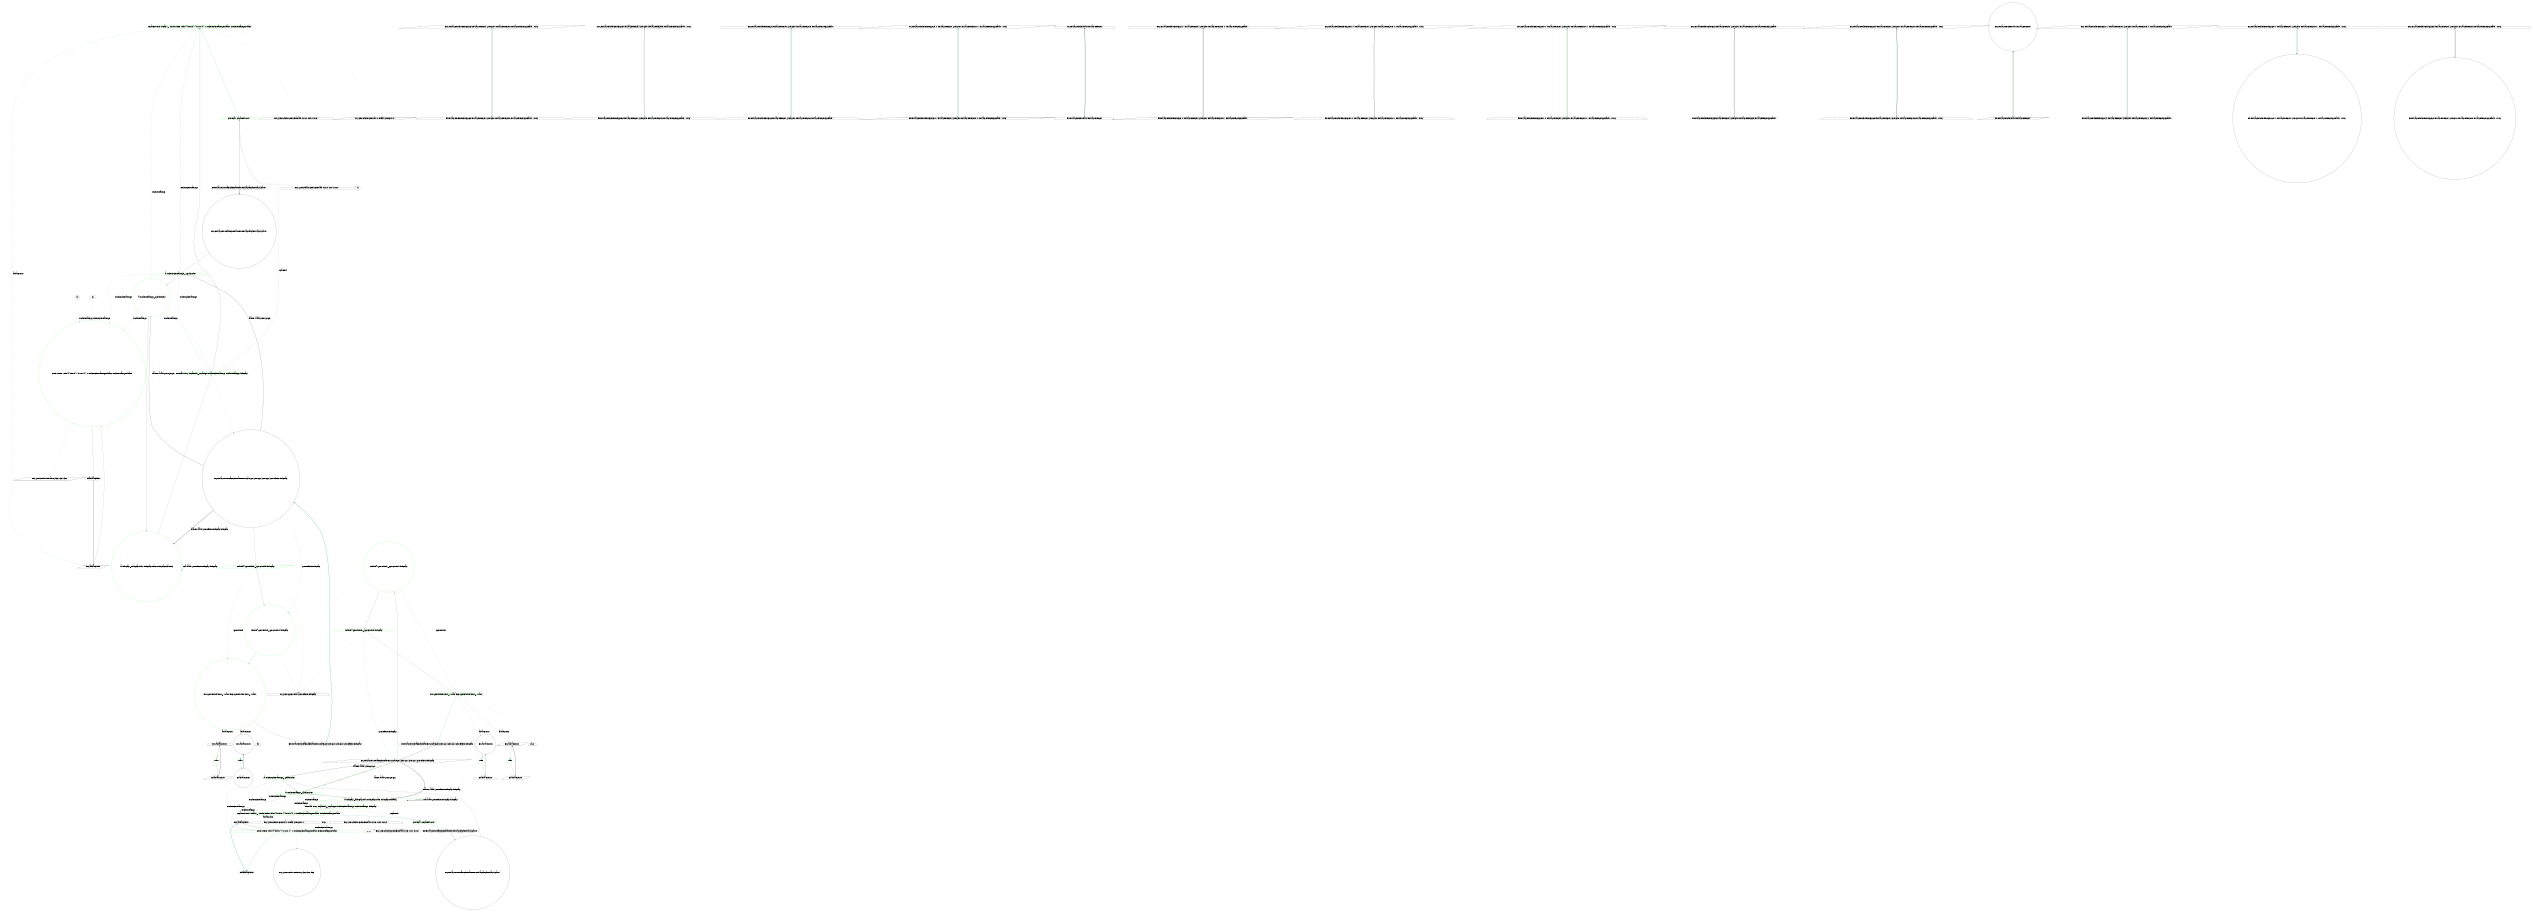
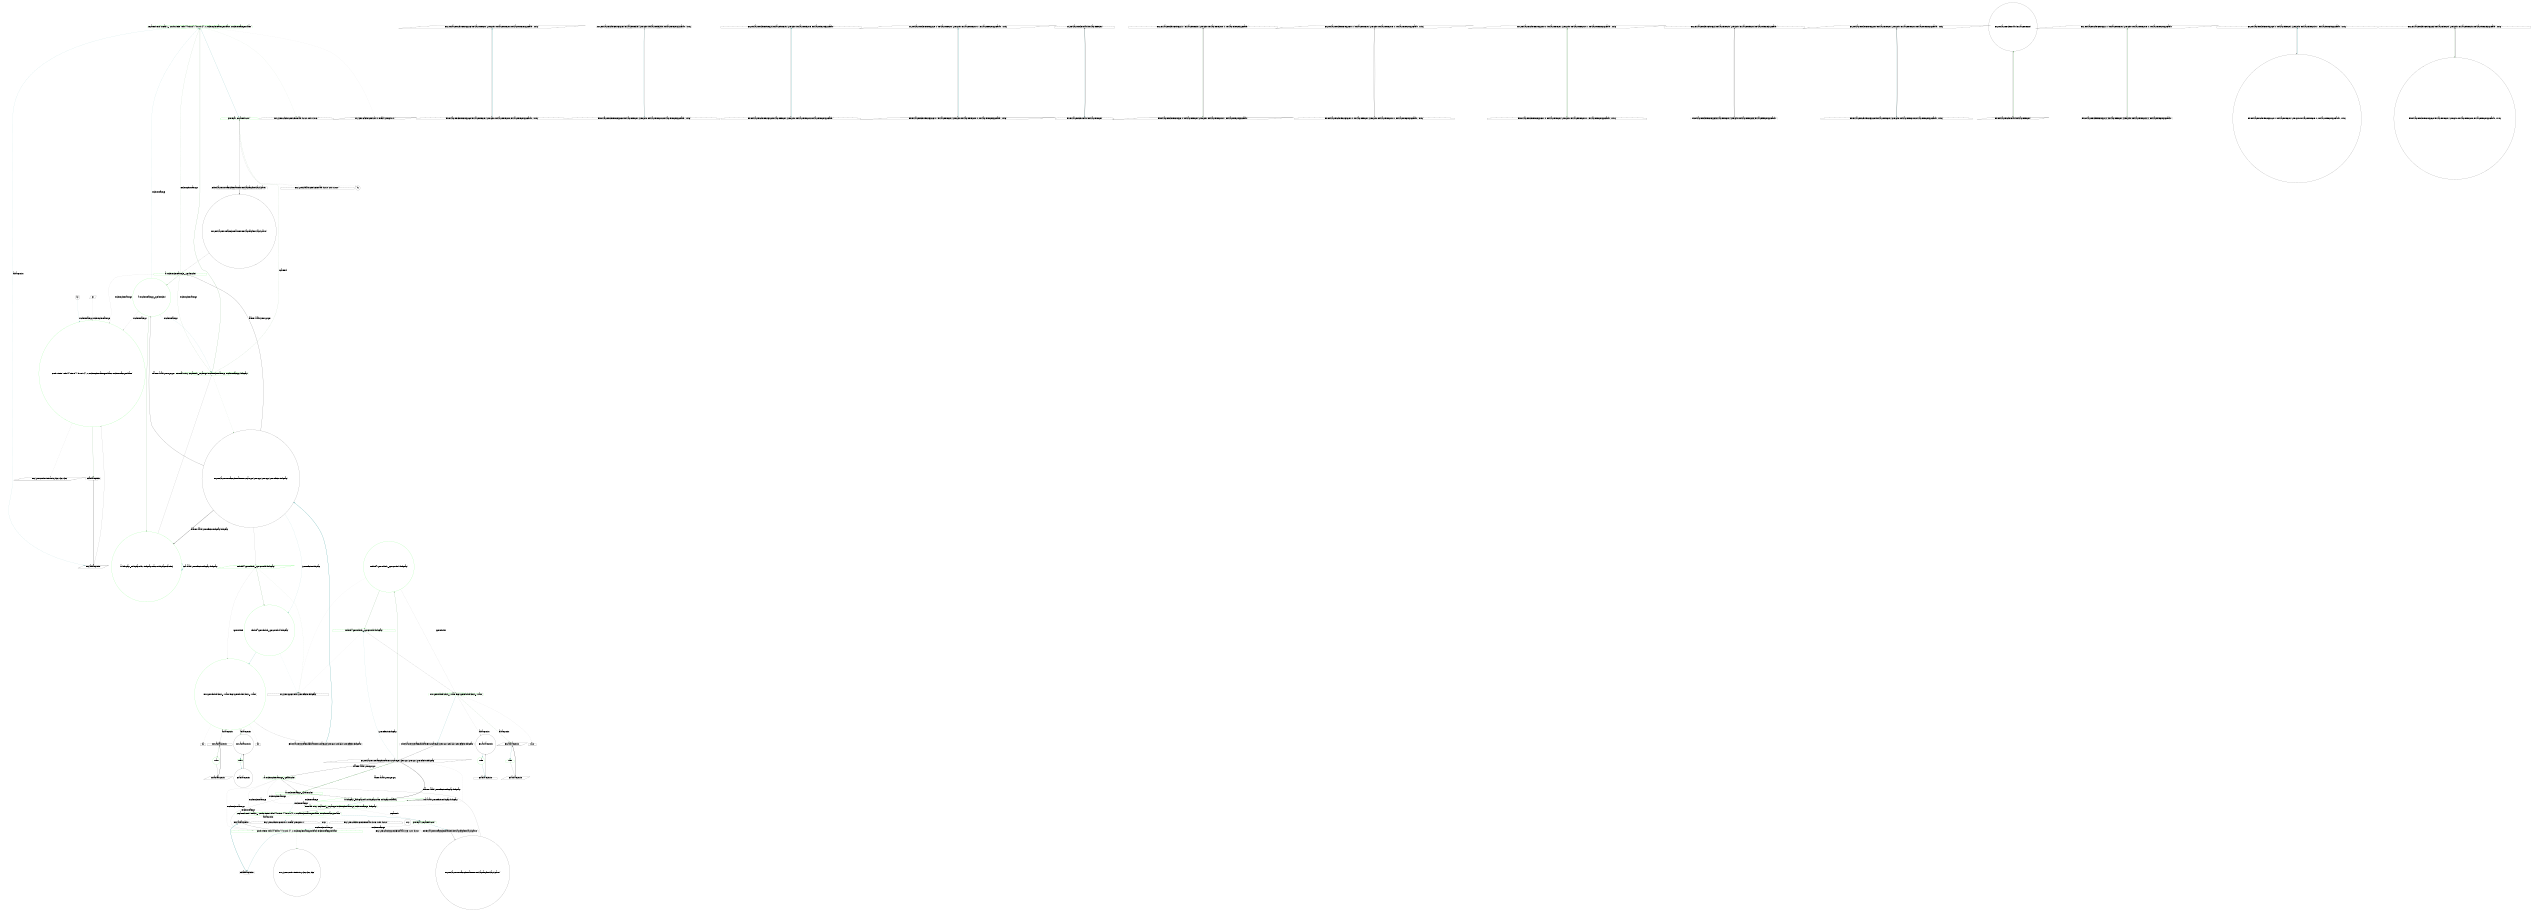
node "d23": added
node "m1_31": added
node "m1_12": removed
